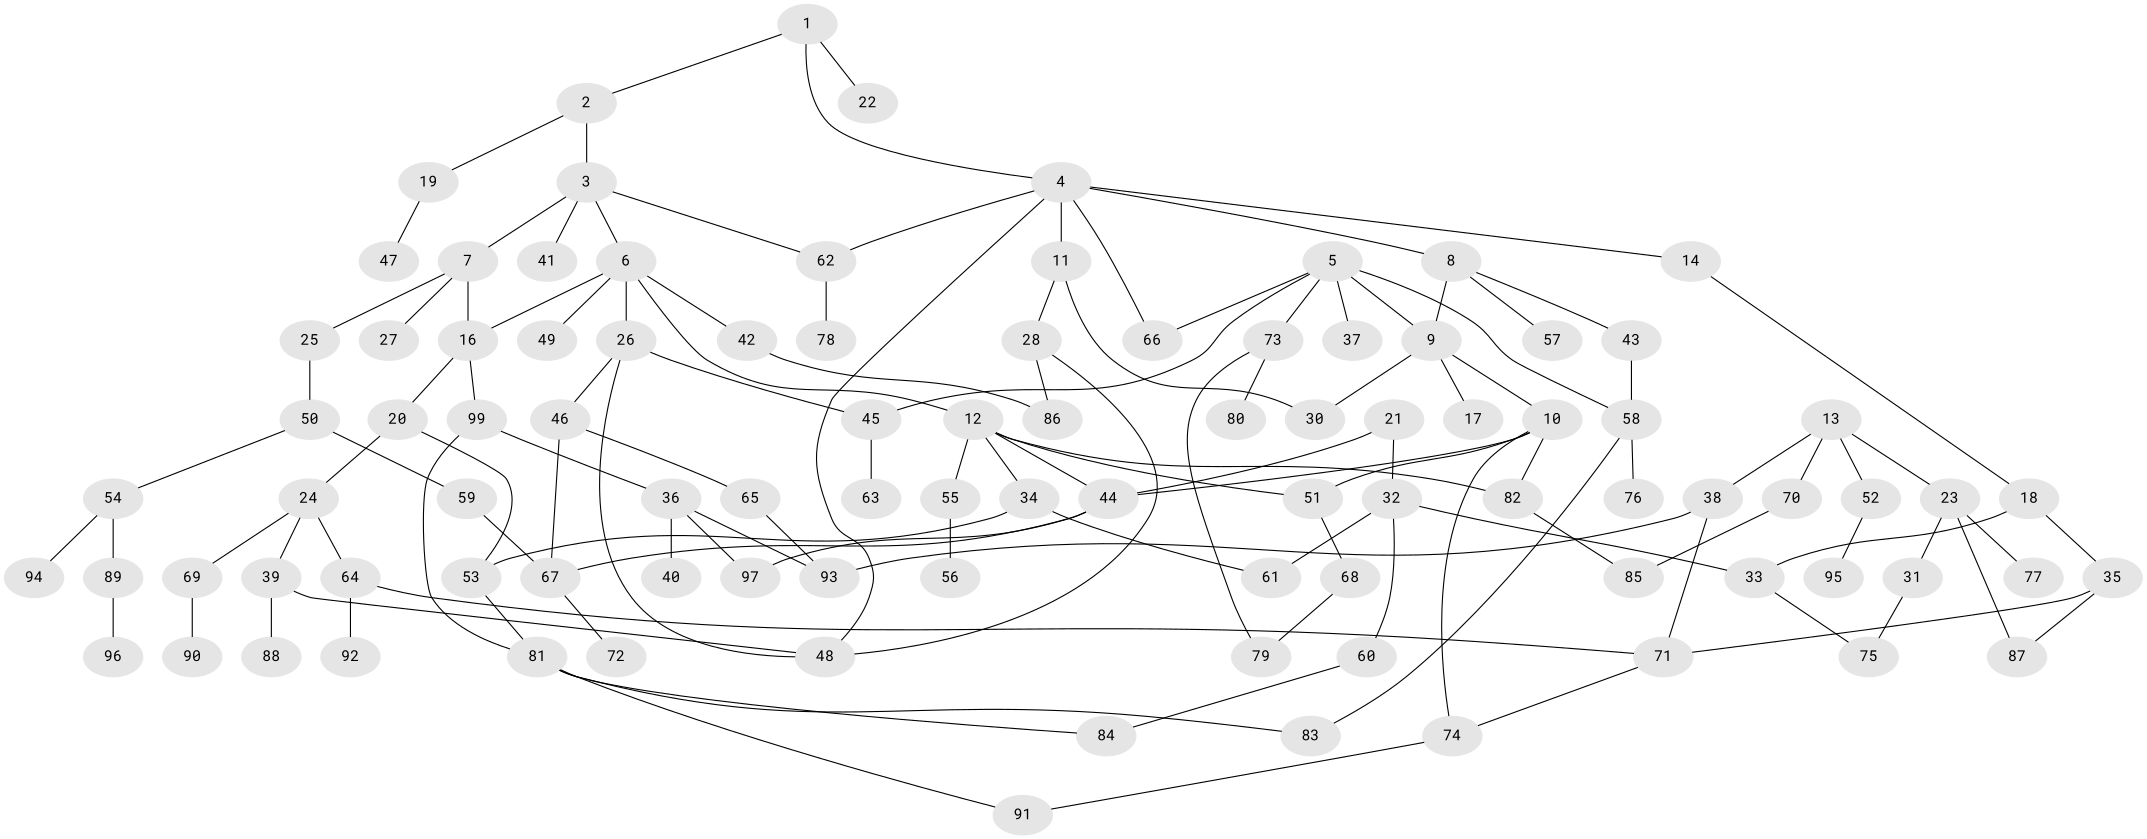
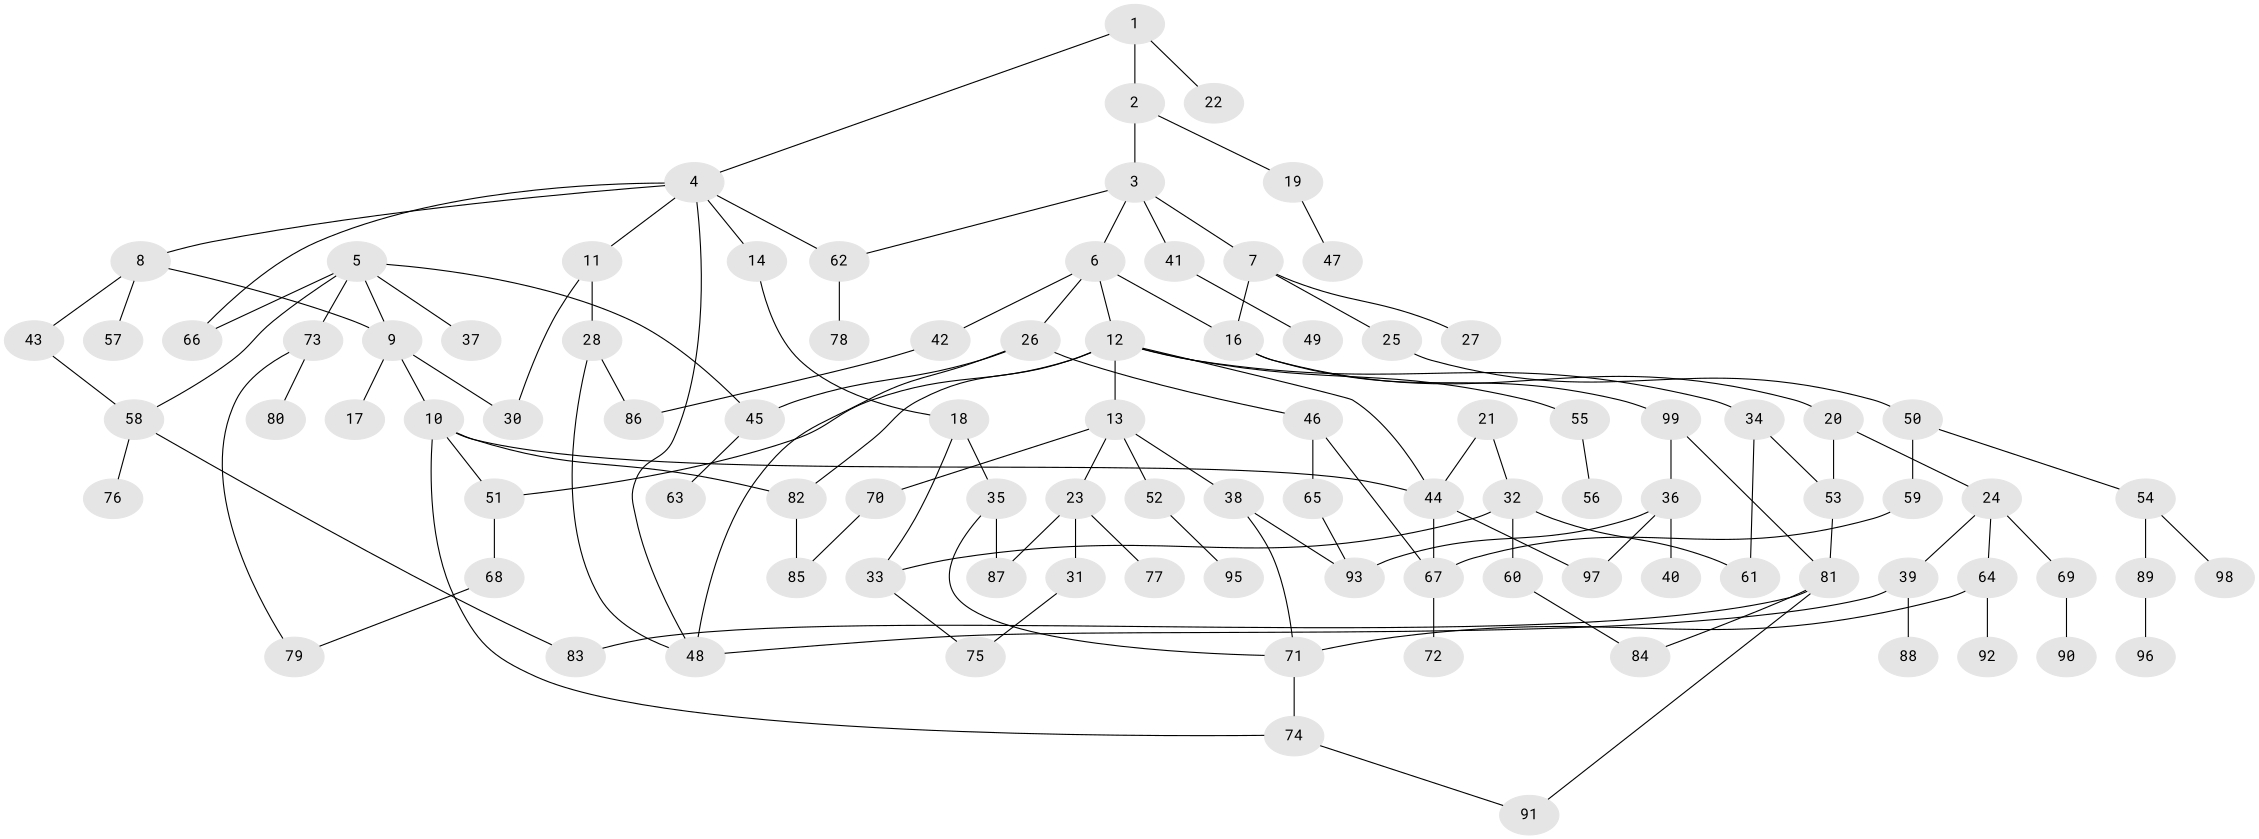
edge "6" -- "49": now "41" -- "49"
edge "12" -- "13": added
node "94": label "94" -> "98"
